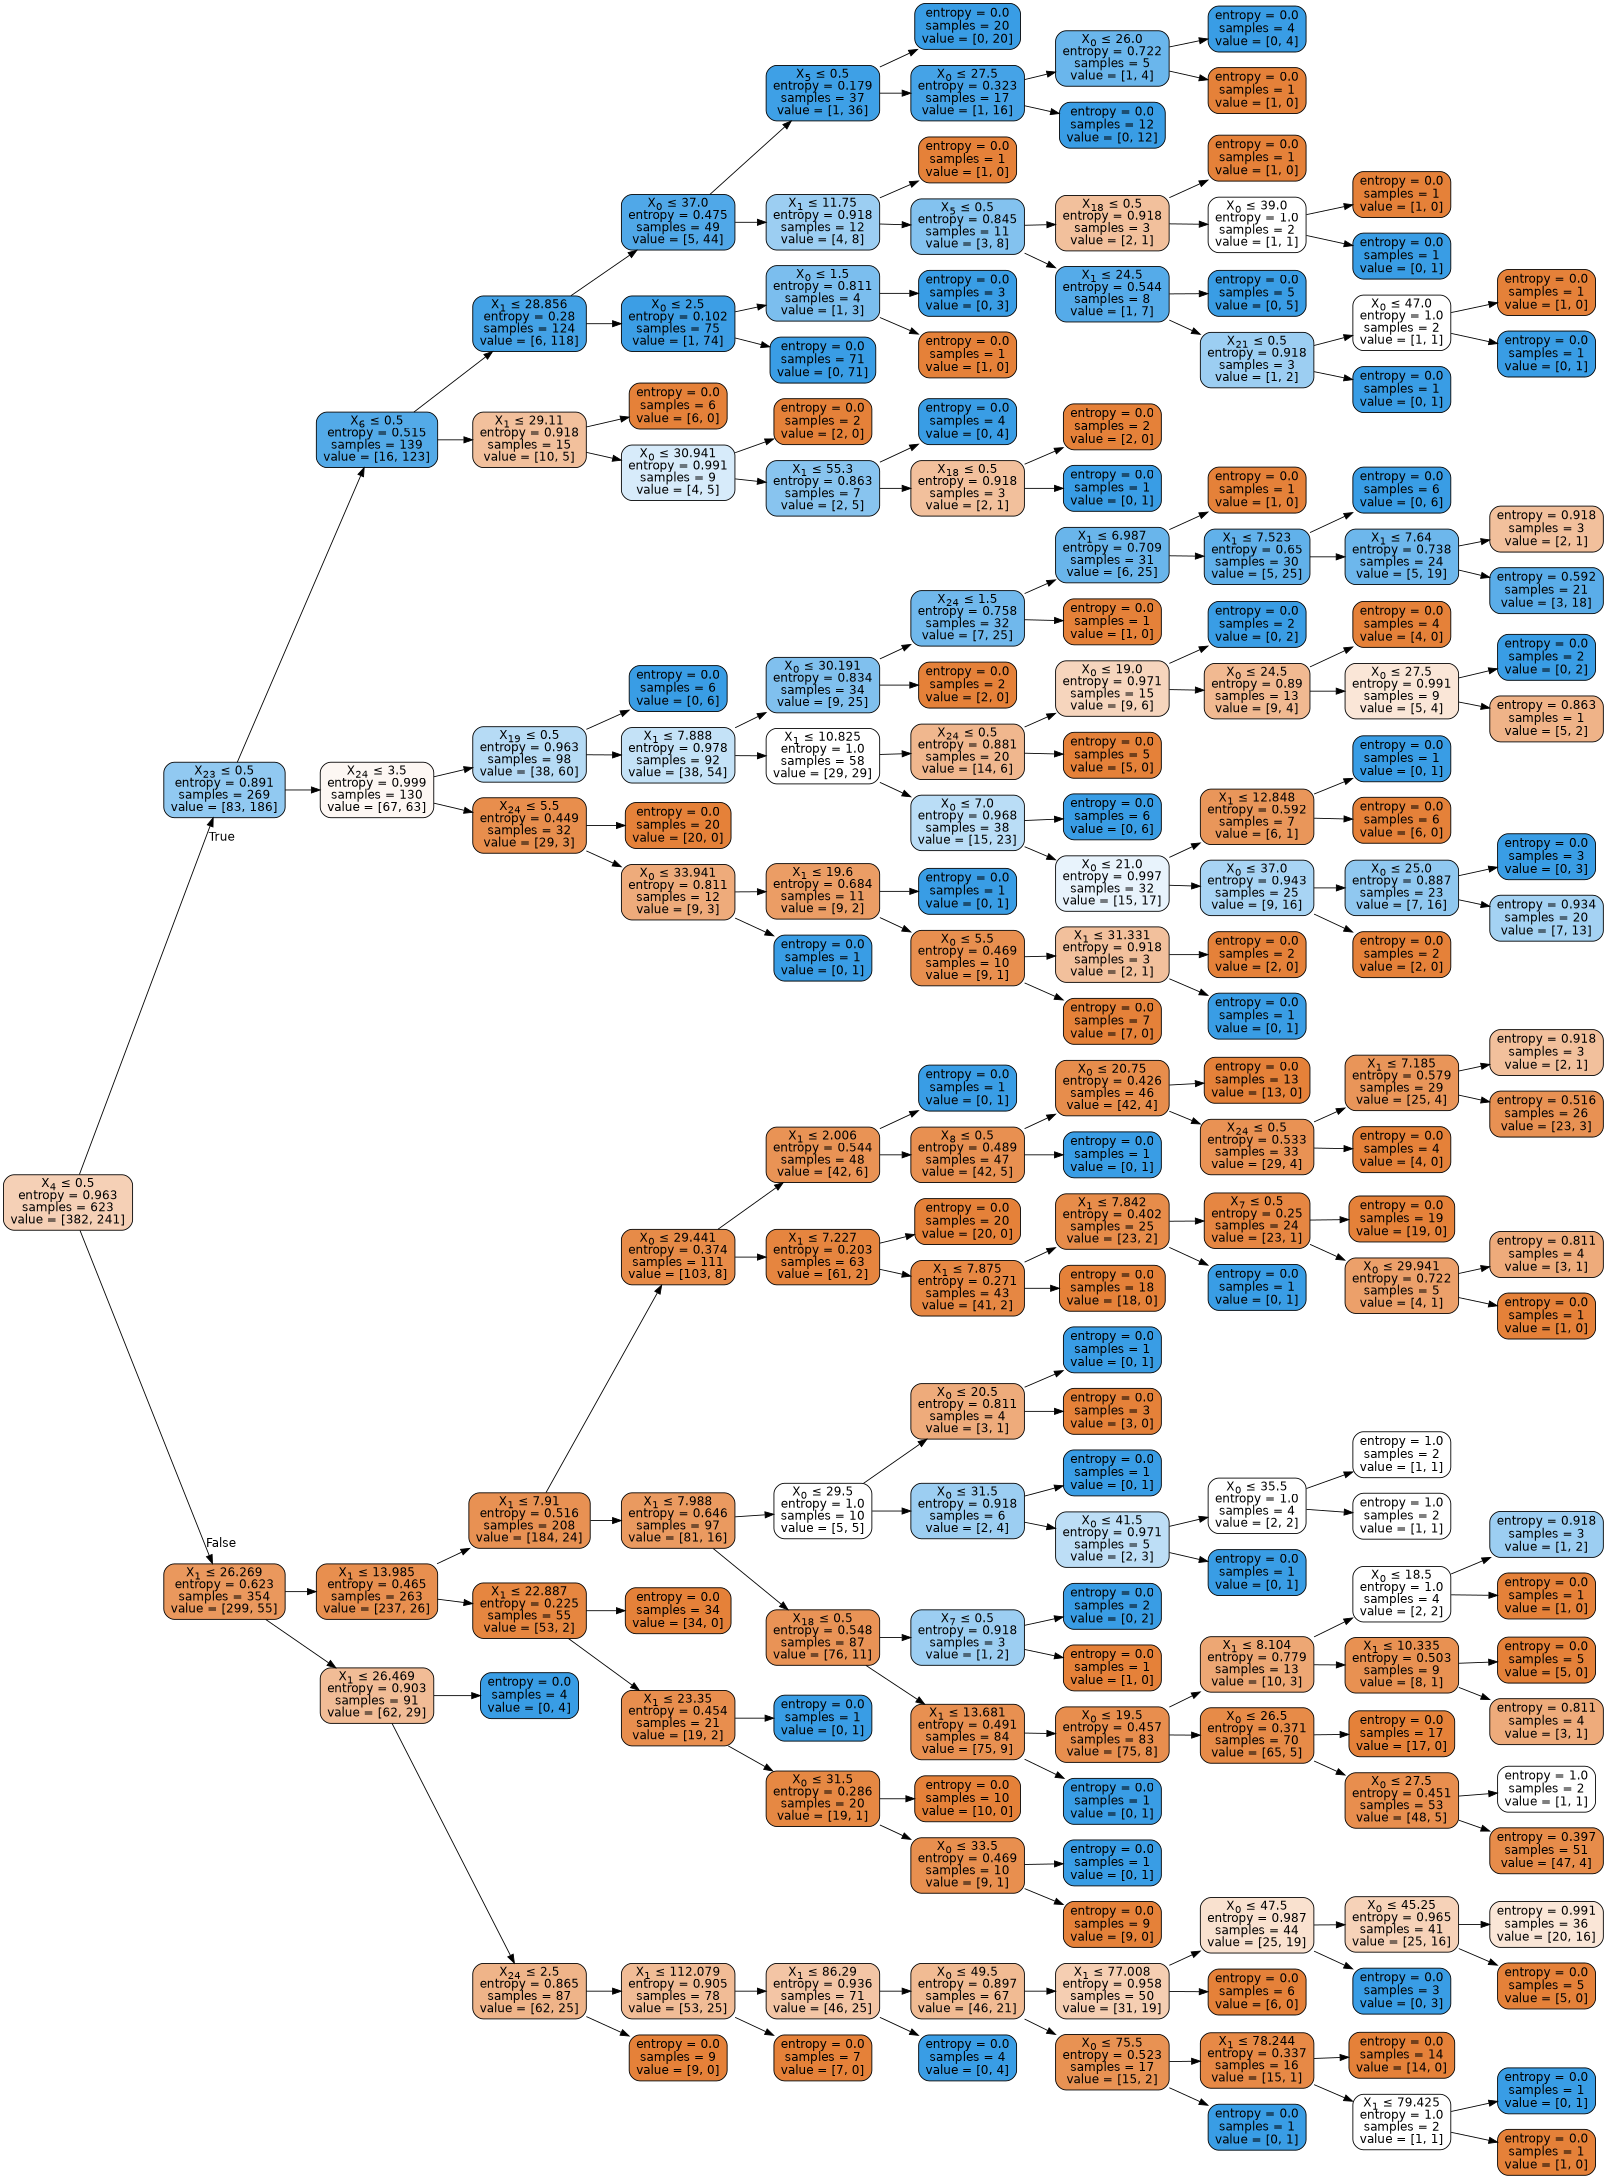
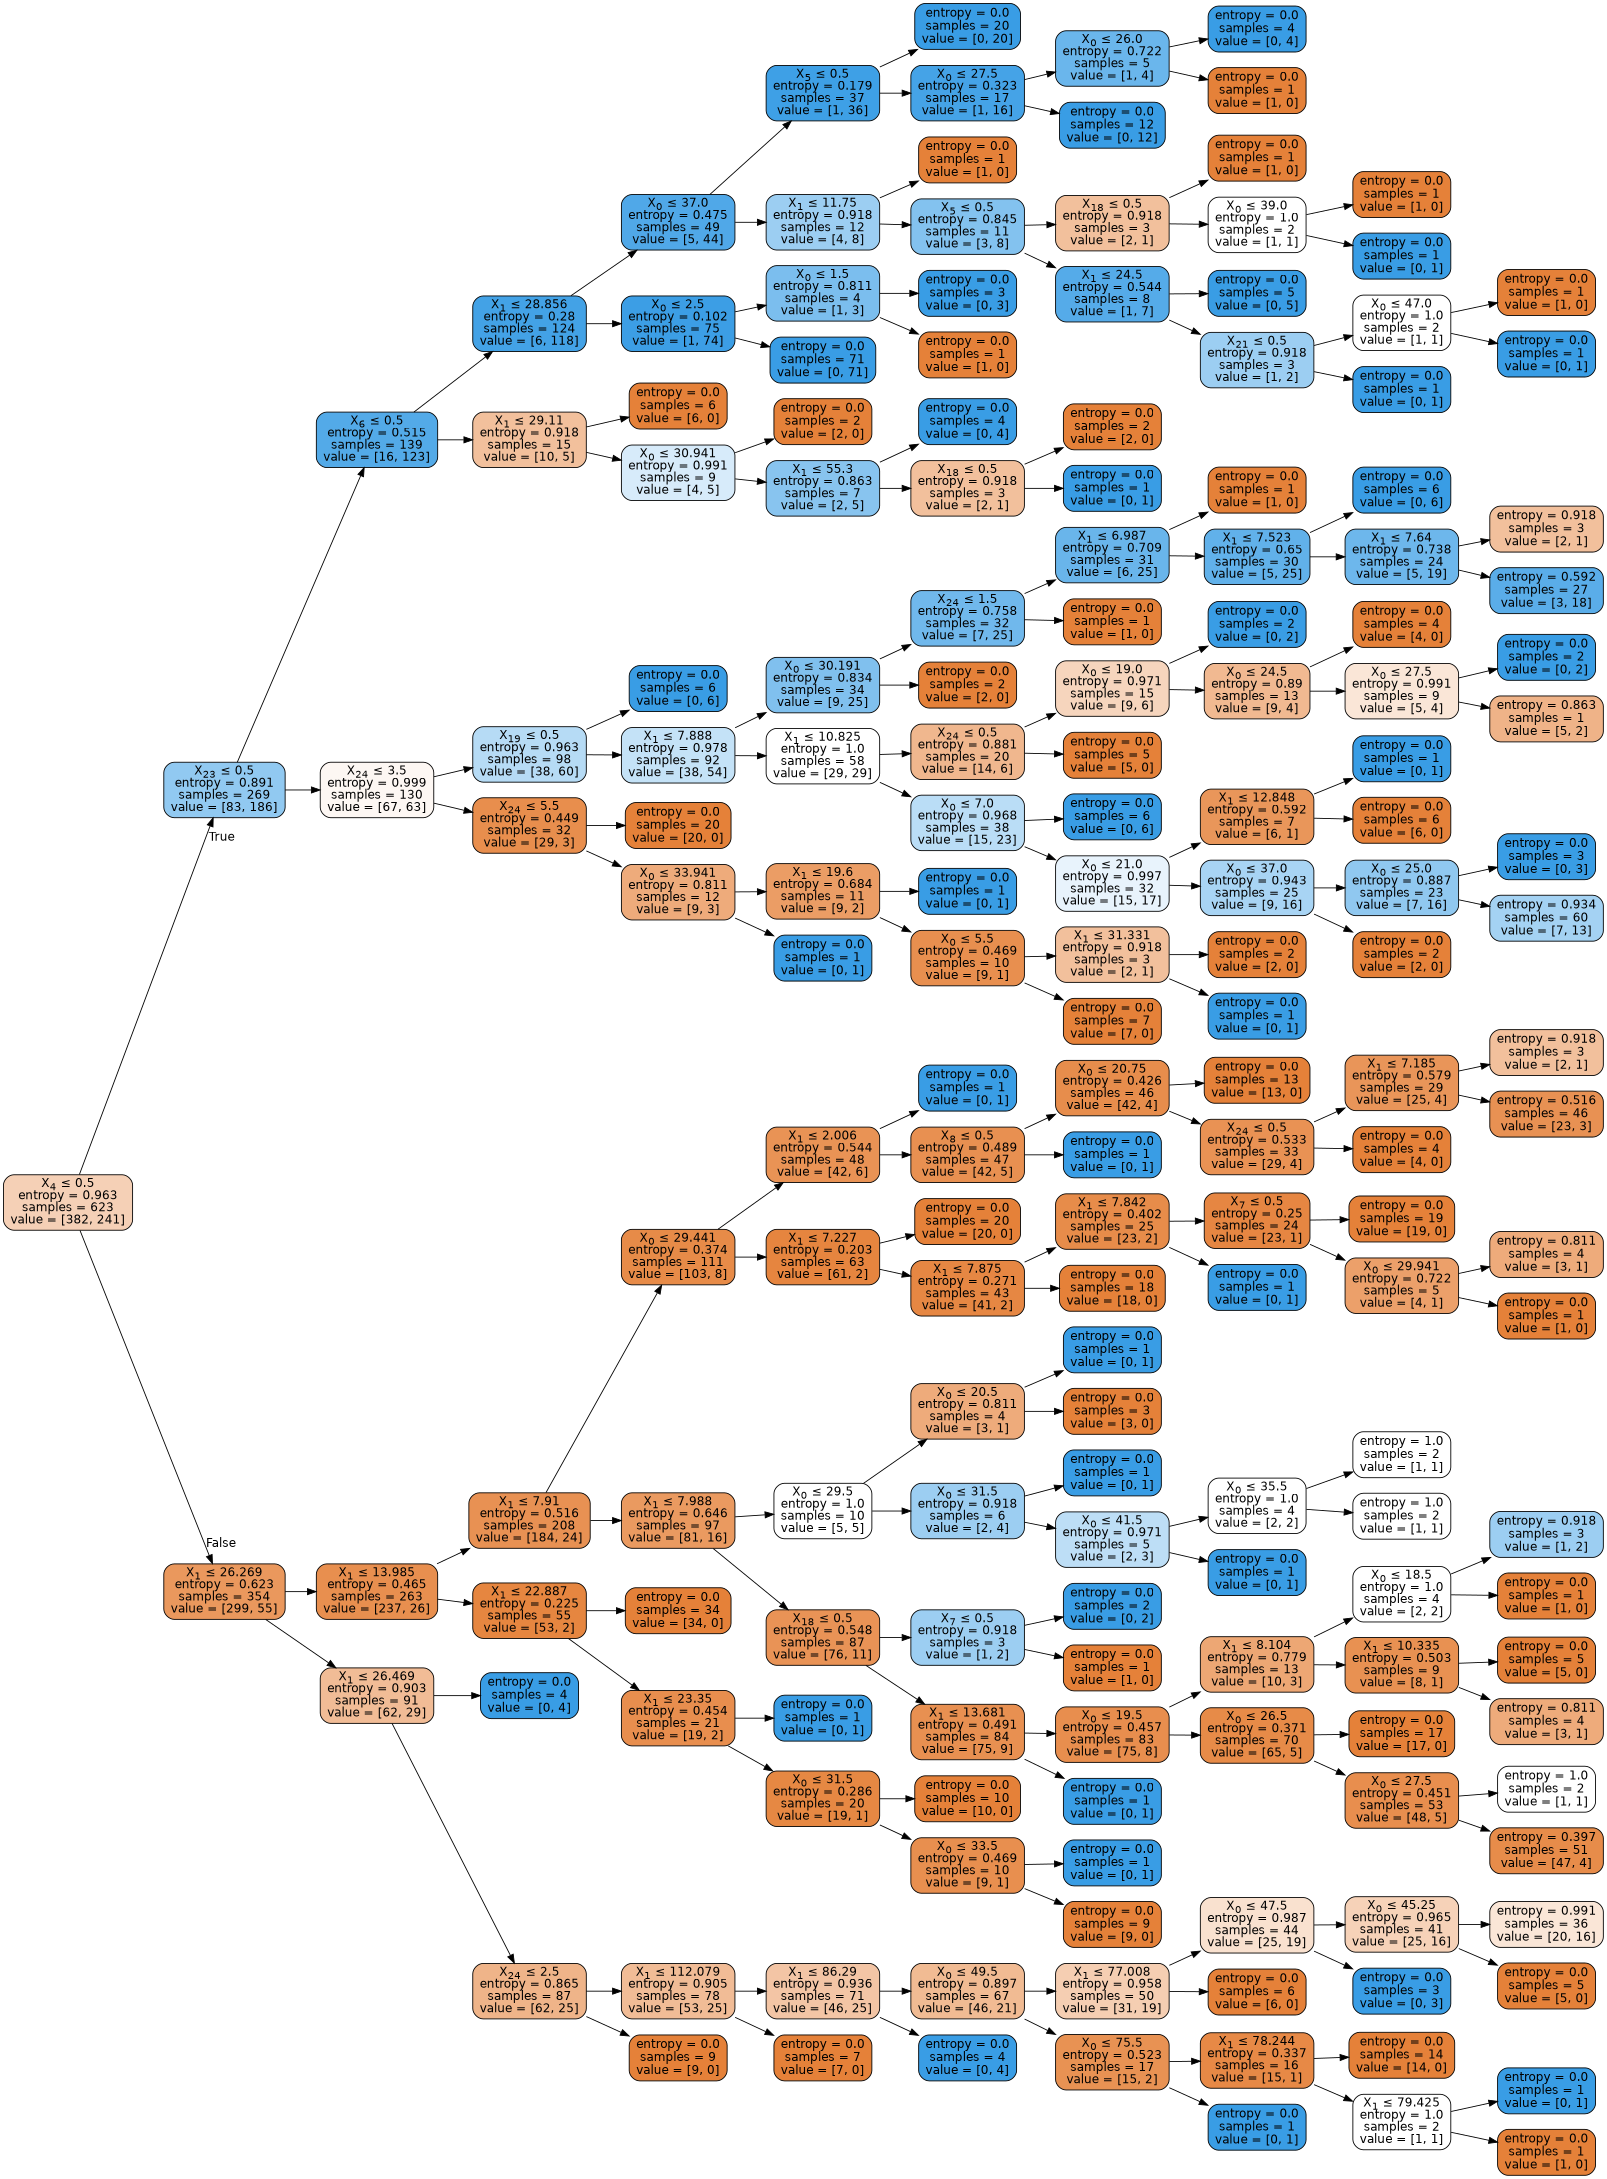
node "entropy = 0.592": text "samples = 21" -> "samples = 27"
node "entropy = 0.934": text "samples = 20" -> "samples = 60"
node "entropy = 0.516": text "samples = 26" -> "samples = 46"
